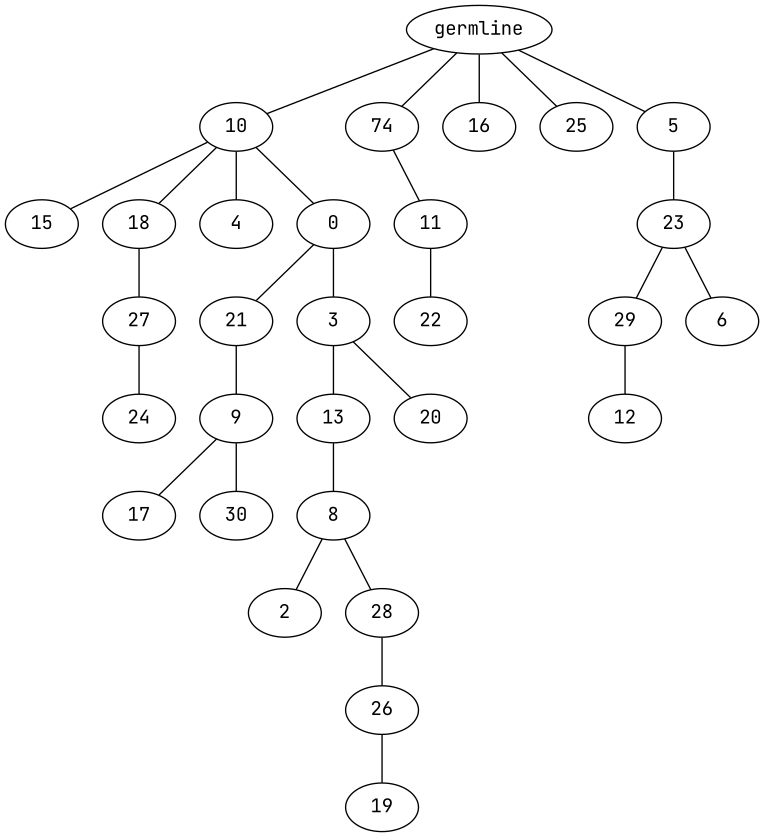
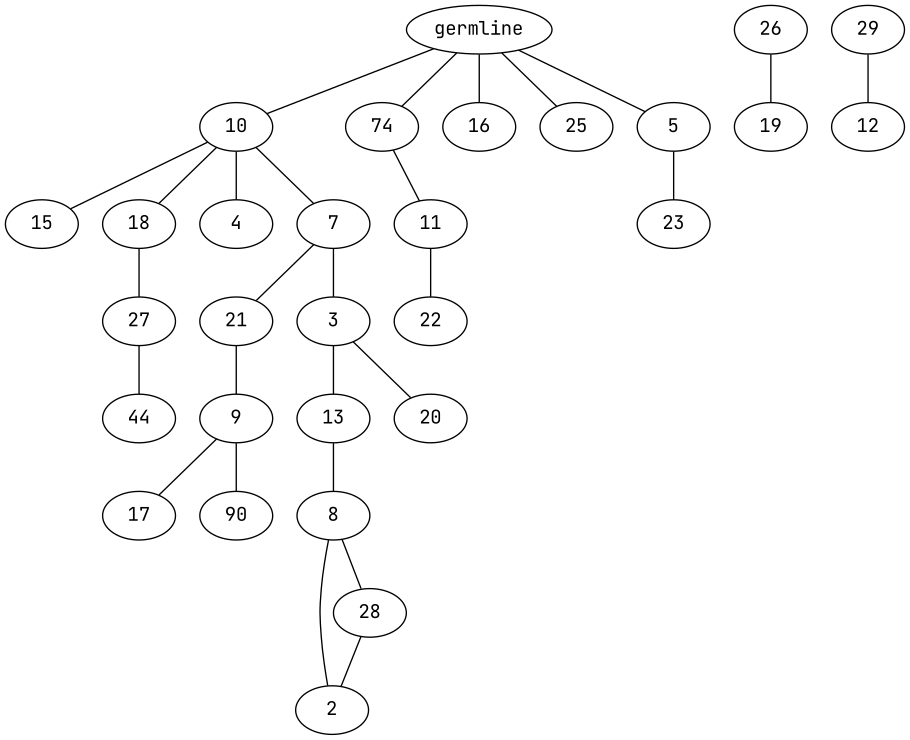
node "0": label "0" -> "7"
edge "23" -- "29": removed
node "6": removed
node "24": label "24" -> "44"
node "30": label "30" -> "90"
edge "28" -- "26": now "28" -- "2"
